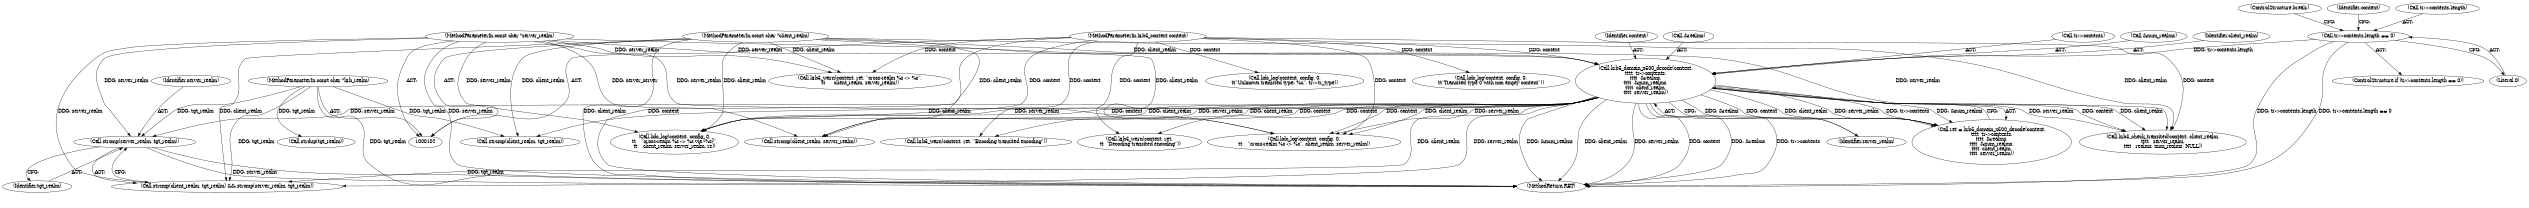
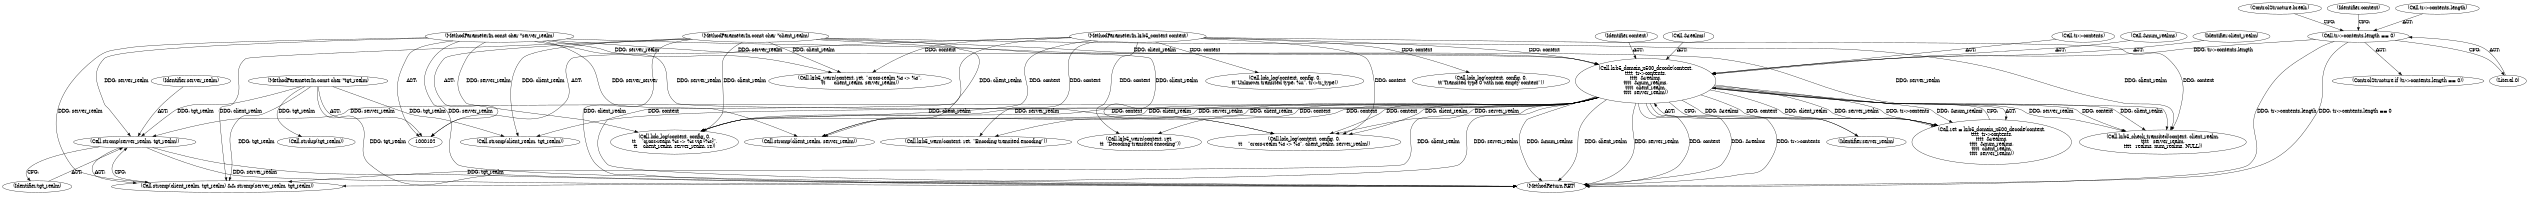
node "(MethodParameterIn,const char *krb_realm)": label "(MethodParameterIn,const char *krb_realm)" -> "(MethodParameterIn,const char *tgt_realm)"
